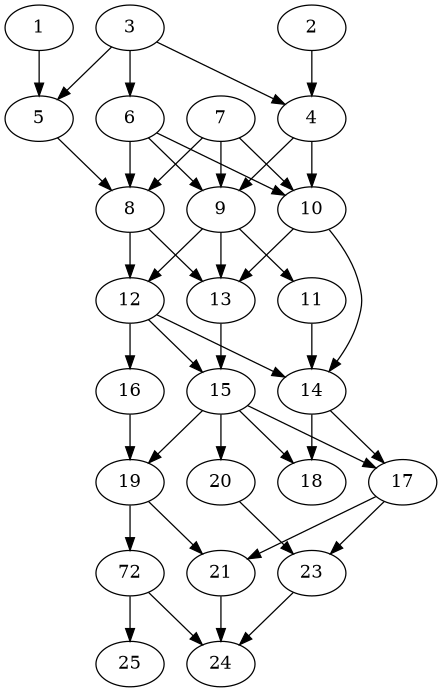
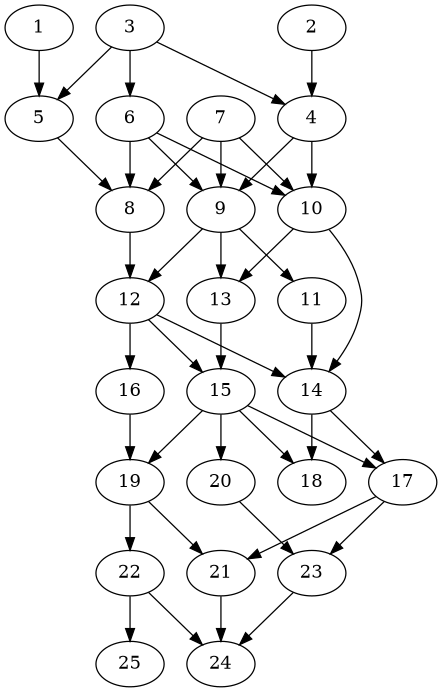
edge "8" -> "13": removed
node "72": label "72" -> "22"
